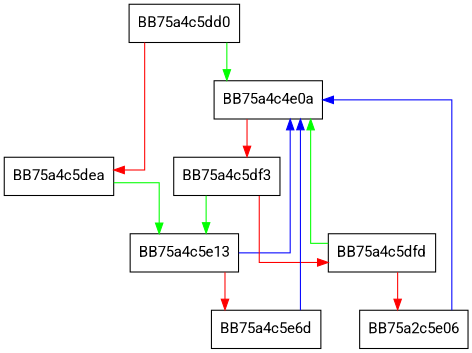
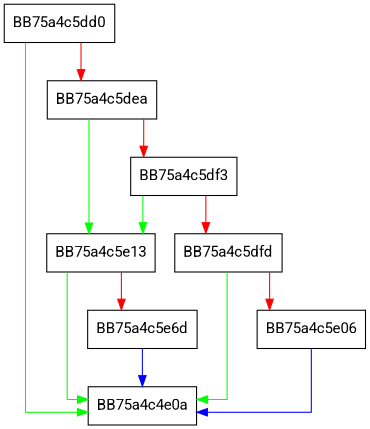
edge "BB75a4c4e0a" -> "BB75a4c5df3": now "BB75a4c5dea" -> "BB75a4c5df3"
edge "BB75a4c5e13" -> "BB75a4c4e0a": color blue -> green
node "BB75a2c5e06": label "BB75a2c5e06" -> "BB75a4c5e06"
